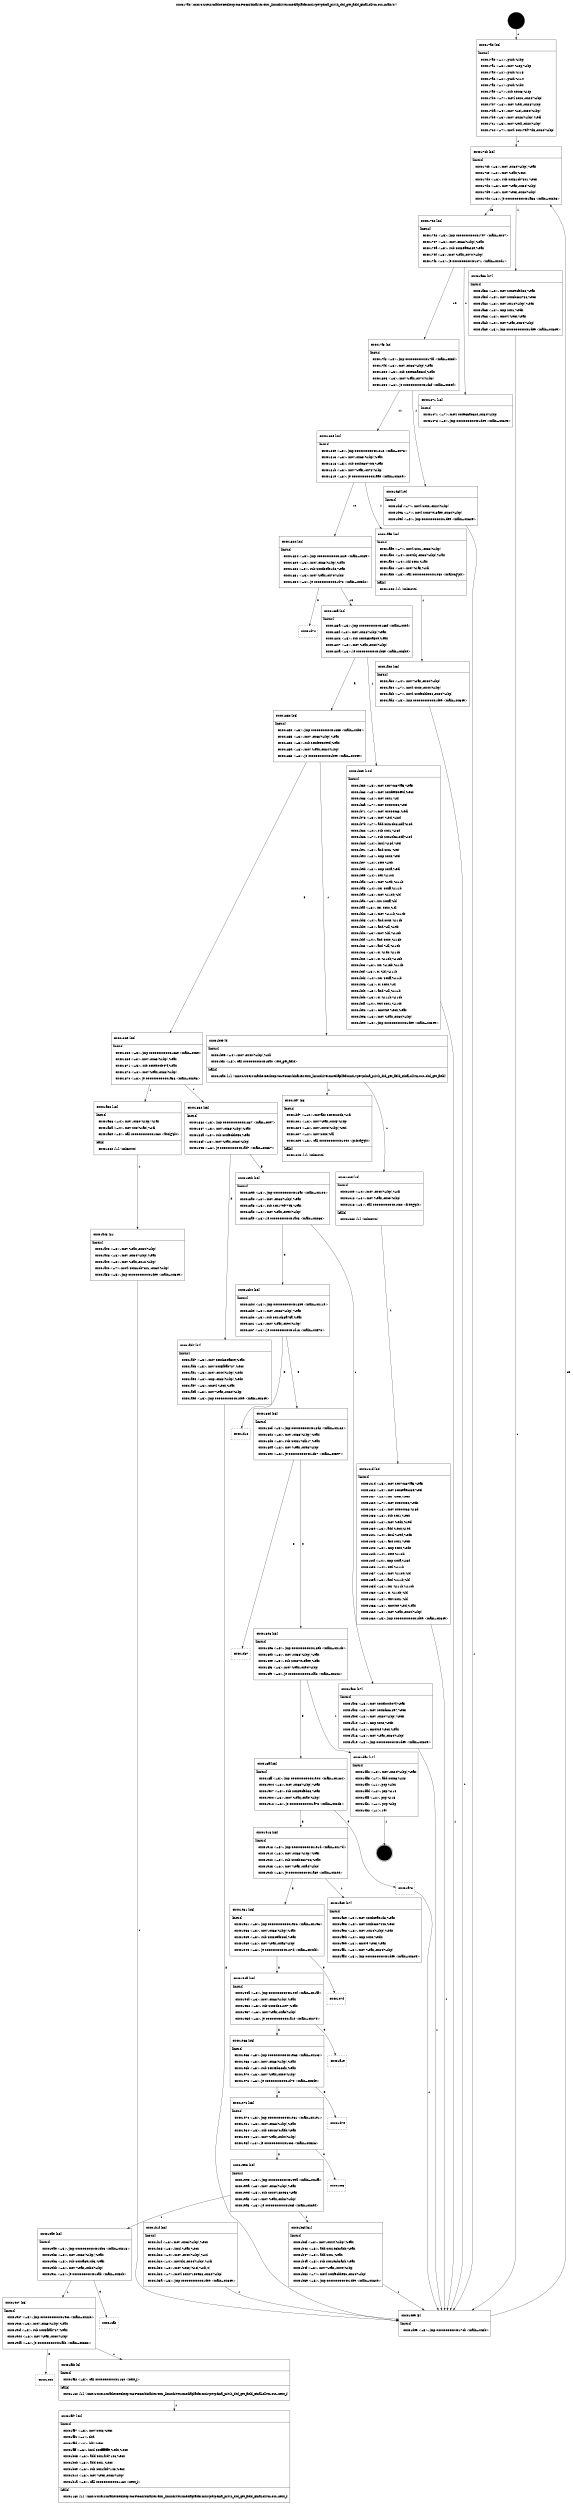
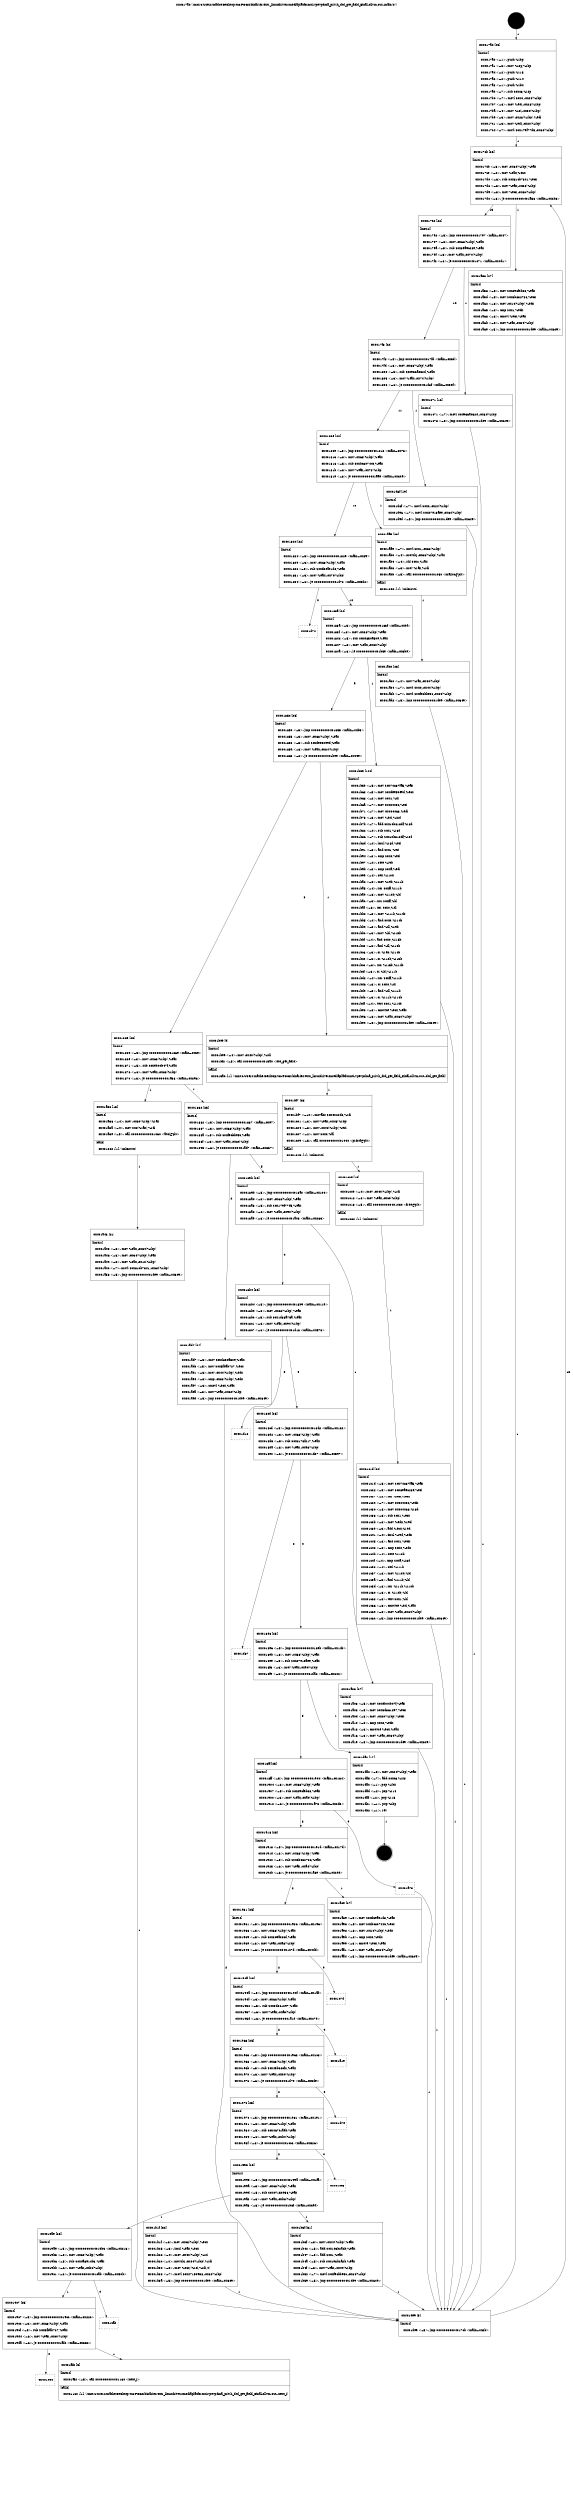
edge "0x401bee [9]" -> "0x401c0e [15]": now "0x401bf7 [23]" -> "0x401c0e [15]"
edge "0x401c71 [12]" -> "0x401de9 [5]": added, label "1"
node "0x401af7 [40]": removed
